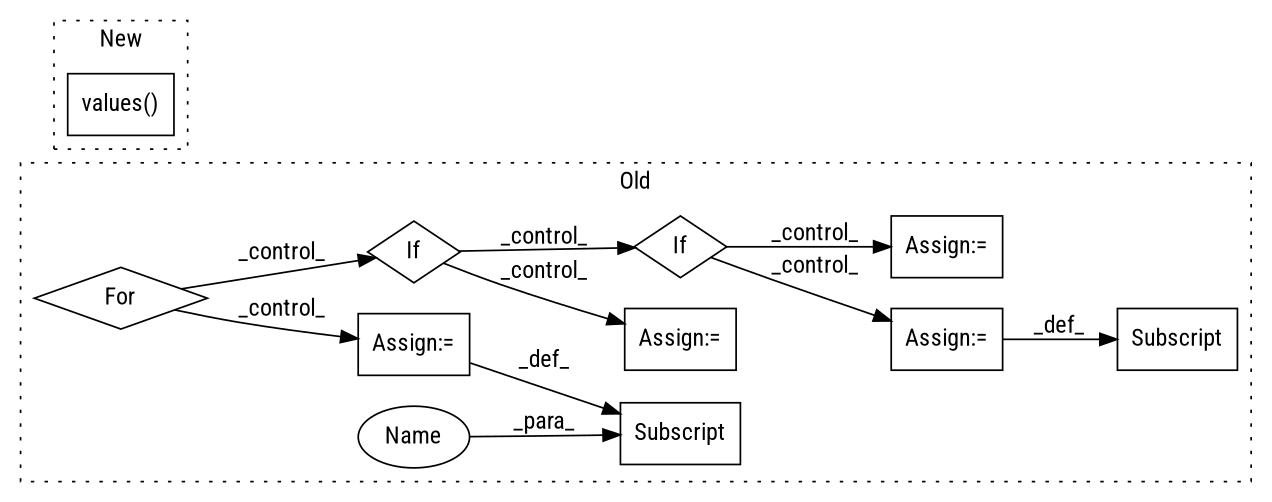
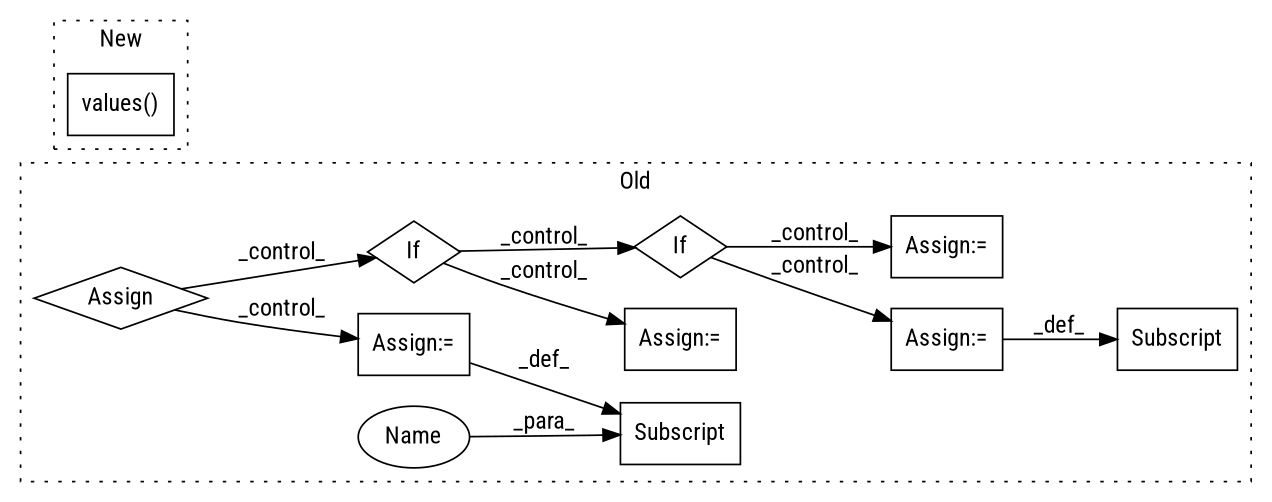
node "For": label "For" -> "Assign"
